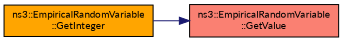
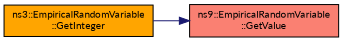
node "ns3::EmpiricalRandomVariable ::GetValue": label "ns3::EmpiricalRandomVariable ::GetValue" -> "ns9::EmpiricalRandomVariable ::GetValue"
